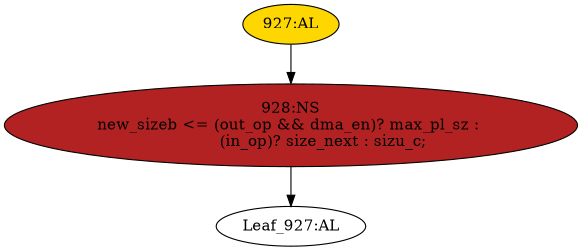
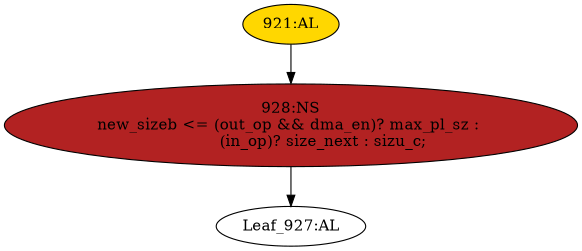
node "927:AL": label "927:AL" -> "921:AL"
